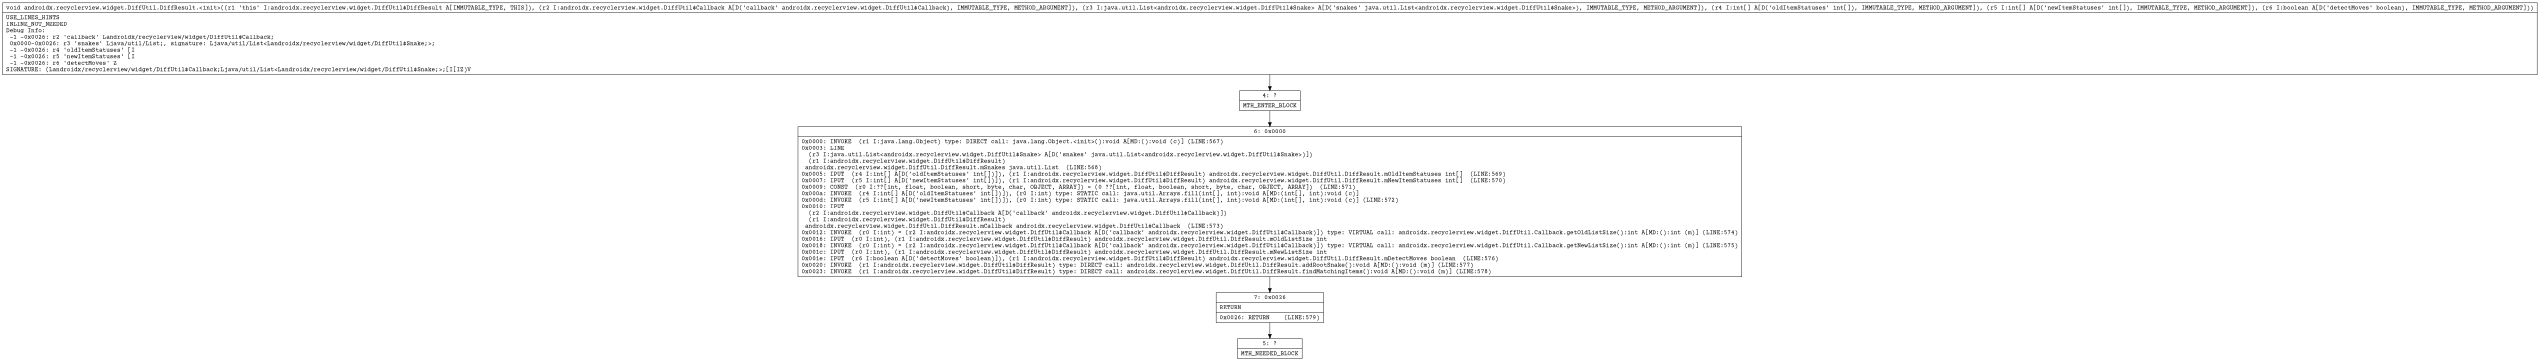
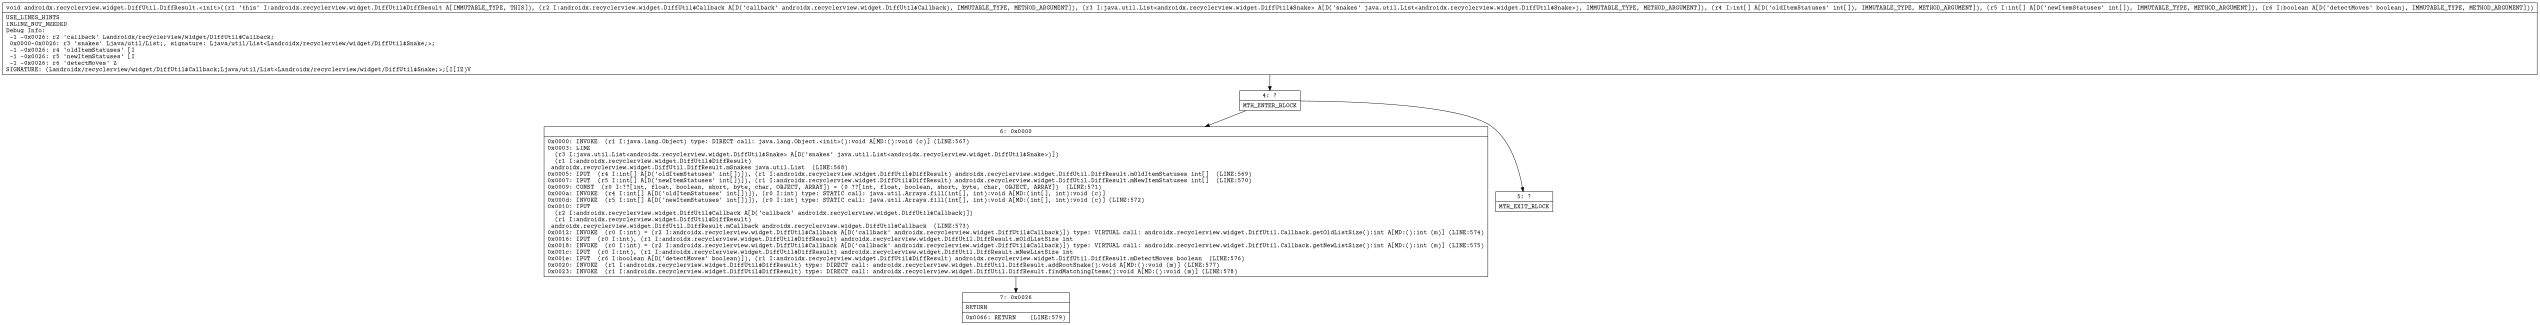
node "7: 0x0026": text "0x0026: RETURN    (LINE:579)" -> "0x0066: RETURN    (LINE:579)"
edge "7: 0x0026" -> "5: ?": now "4: ?" -> "5: ?"
node "5: ?": text "MTH_NEEDED_BLOCK" -> "MTH_EXIT_BLOCK"
